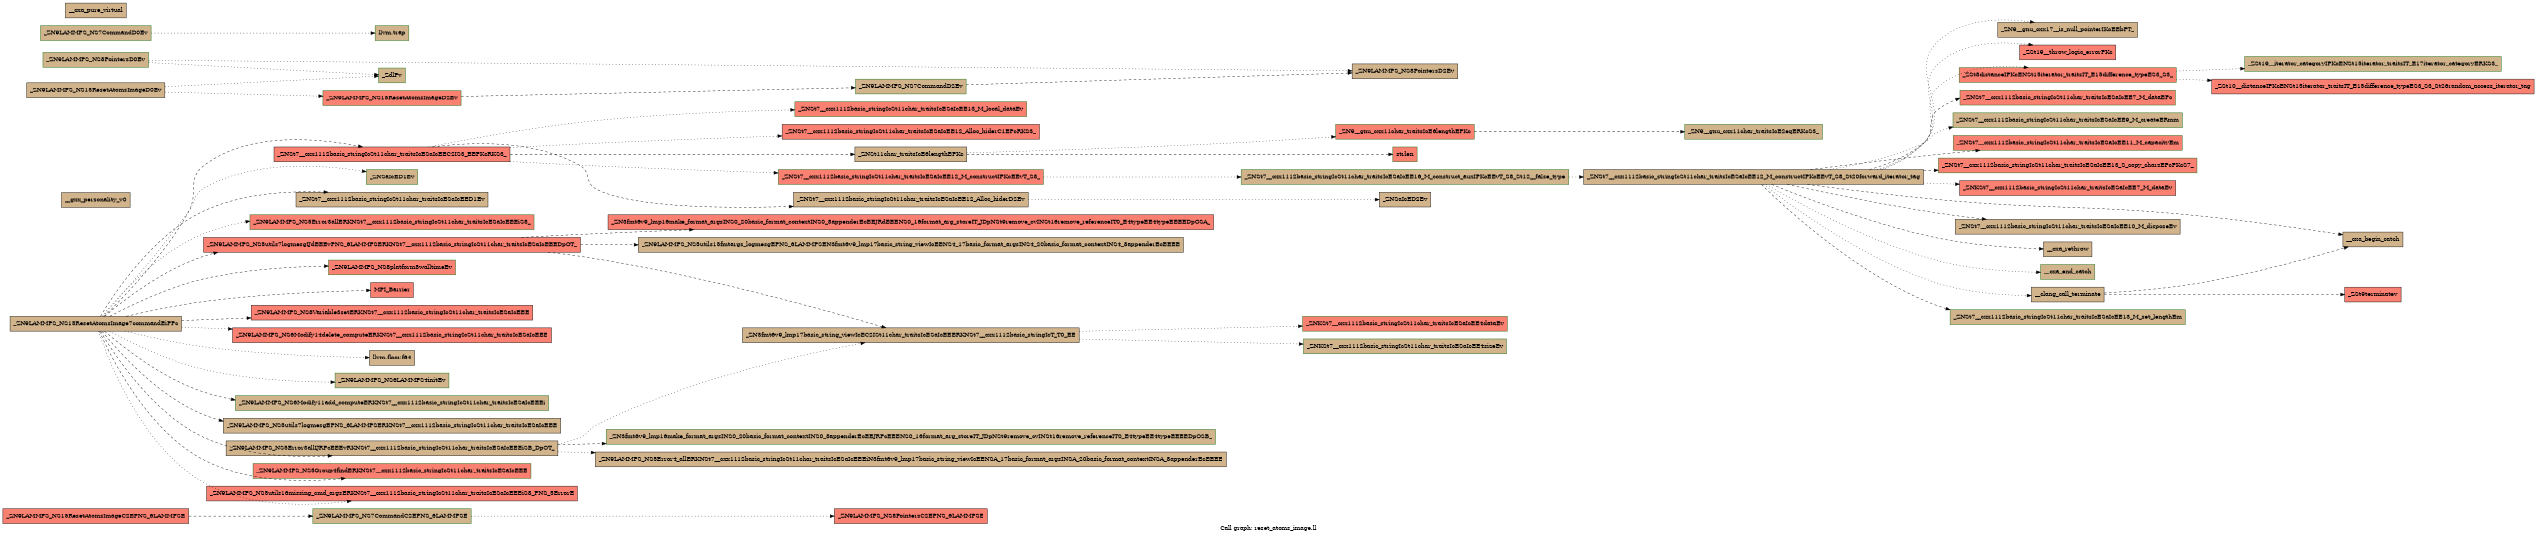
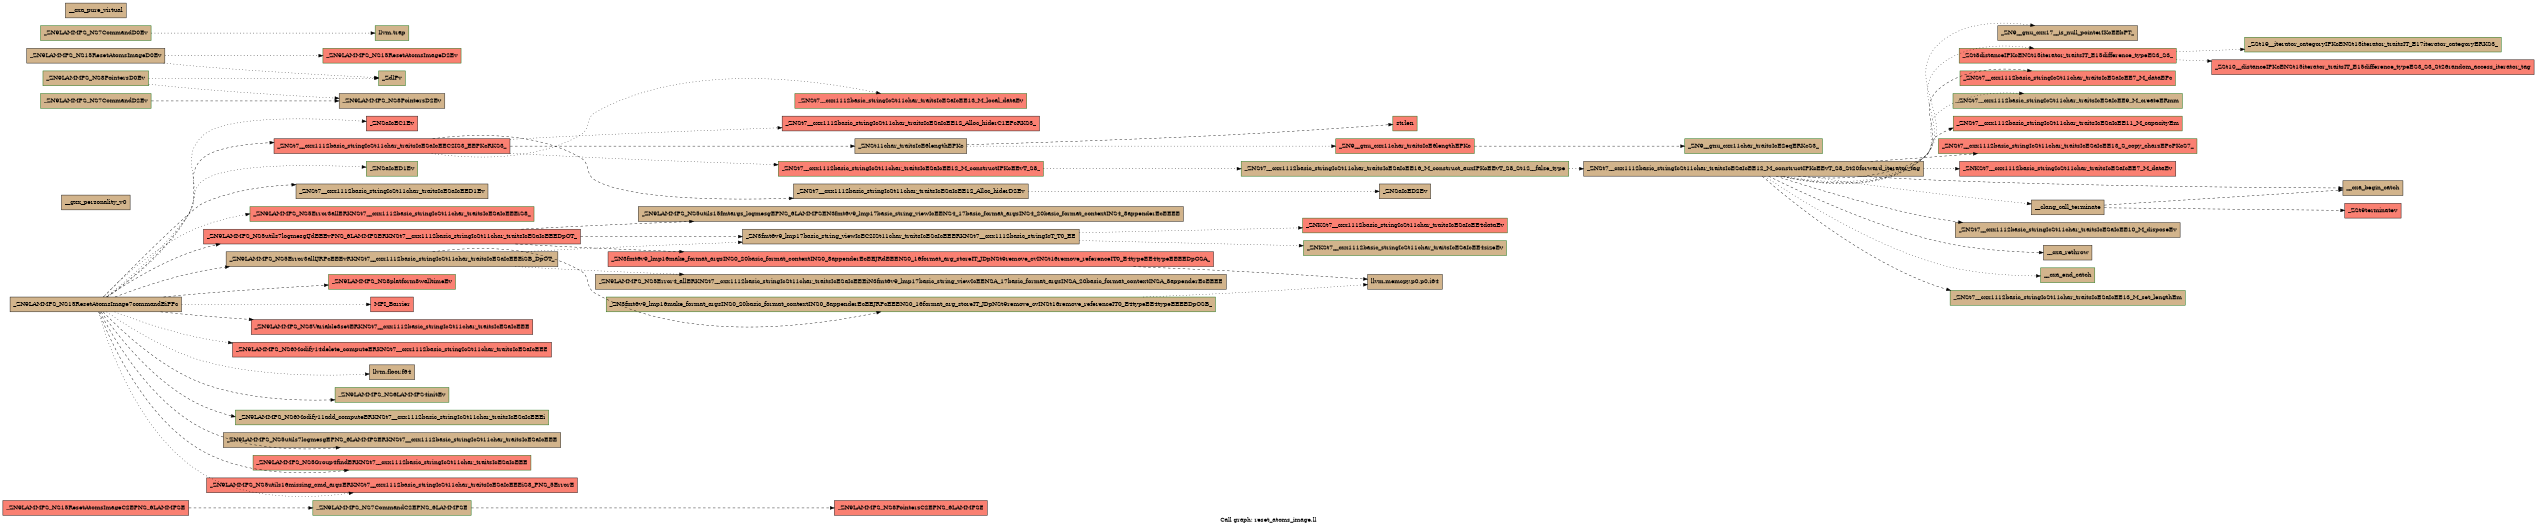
node "_ZSt19__throw_logic_errorPKc": removed
edge "_ZN9LAMMPS_NS15ResetAtomsImageD2Ev" -> "_ZN9LAMMPS_NS7CommandD2Ev": removed
node "_ZNSaIcEC1Ev": added
node "llvm.memcpy.p0.p0.i64": added
edge "_ZN9LAMMPS_NS15ResetAtomsImage7commandEiPPc" -> "MPI_Barrier": style dashed -> dotted
edge "_ZN9LAMMPS_NS15ResetAtomsImage7commandEiPPc" -> "_ZN9LAMMPS_NS6LAMMPS4initEv": style dotted -> dashed
edge "_ZN9LAMMPS_NS7CommandC2EPNS_6LAMMPSE" -> "_ZN9LAMMPS_NS8PointersC2EPNS_6LAMMPSE": style dotted -> dashed
